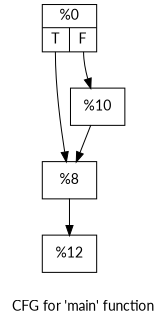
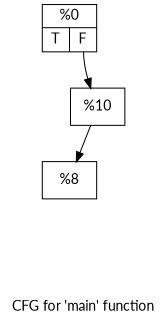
edge "%0" -> "%8": removed
node "%12": removed
